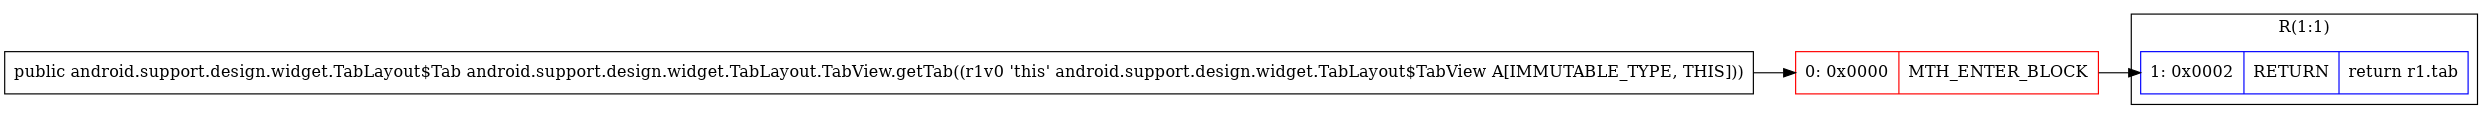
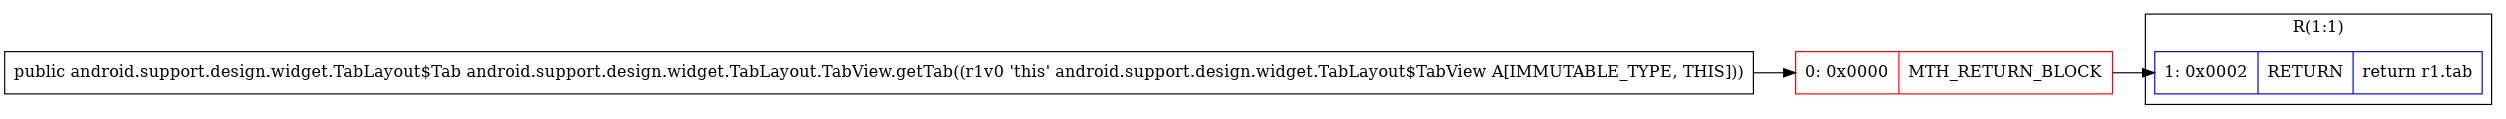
node "0: 0x0000": text "MTH_ENTER_BLOCK" -> "MTH_RETURN_BLOCK"
